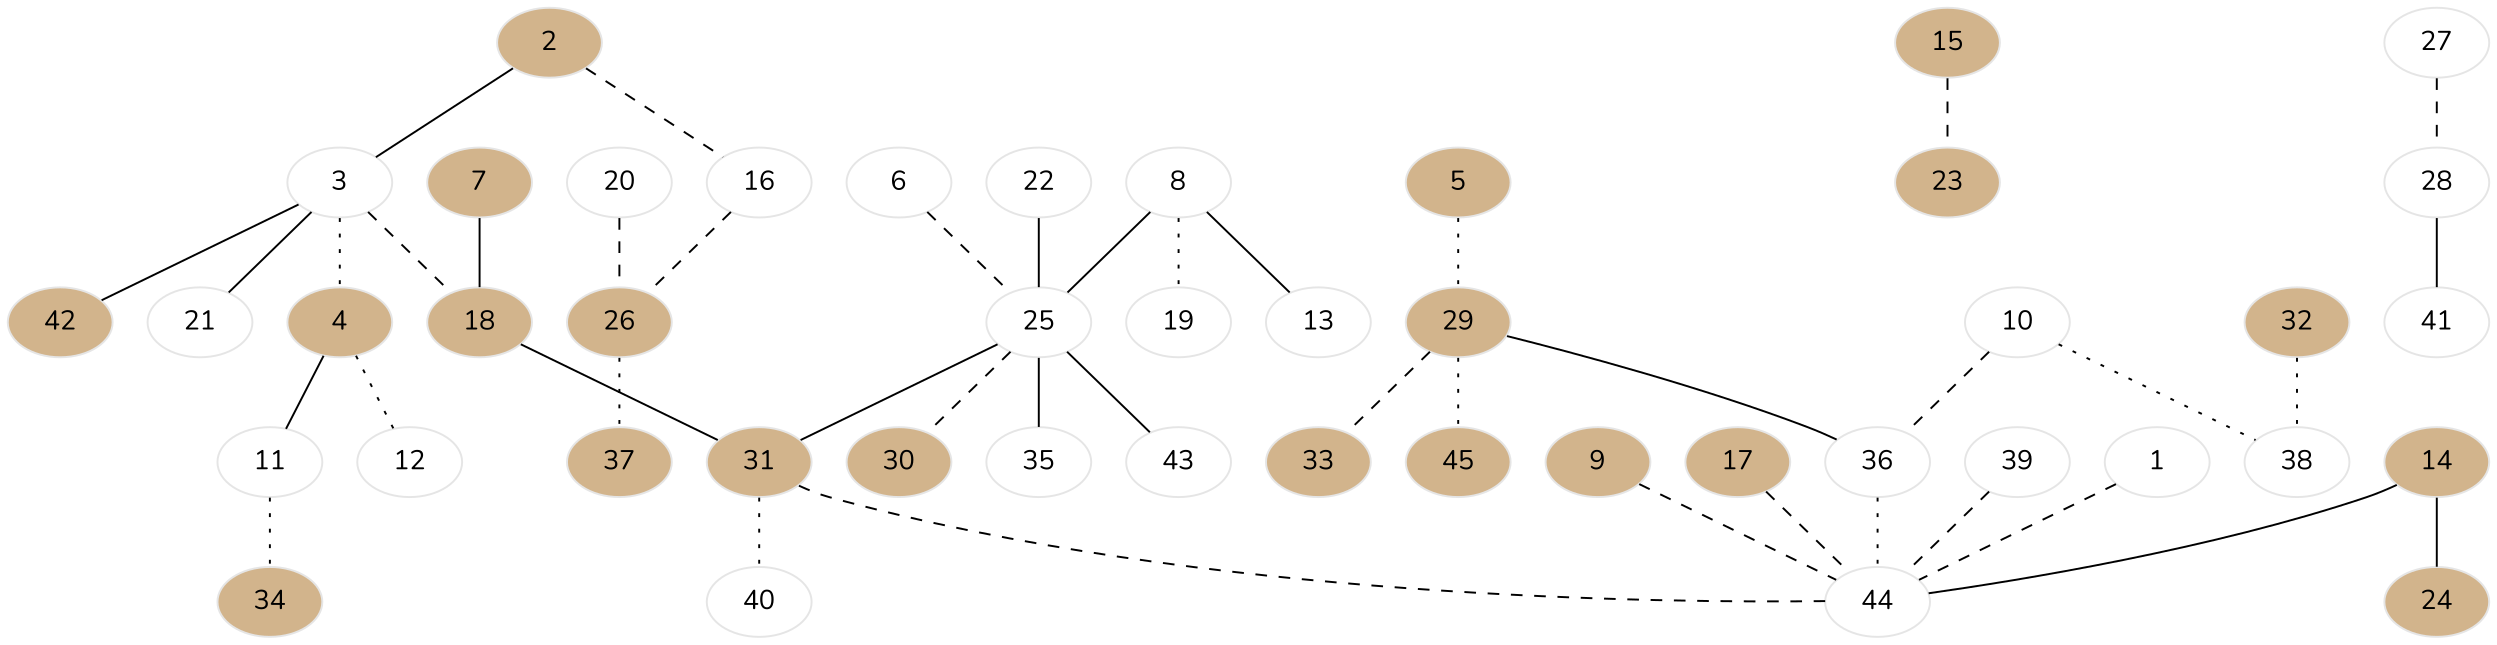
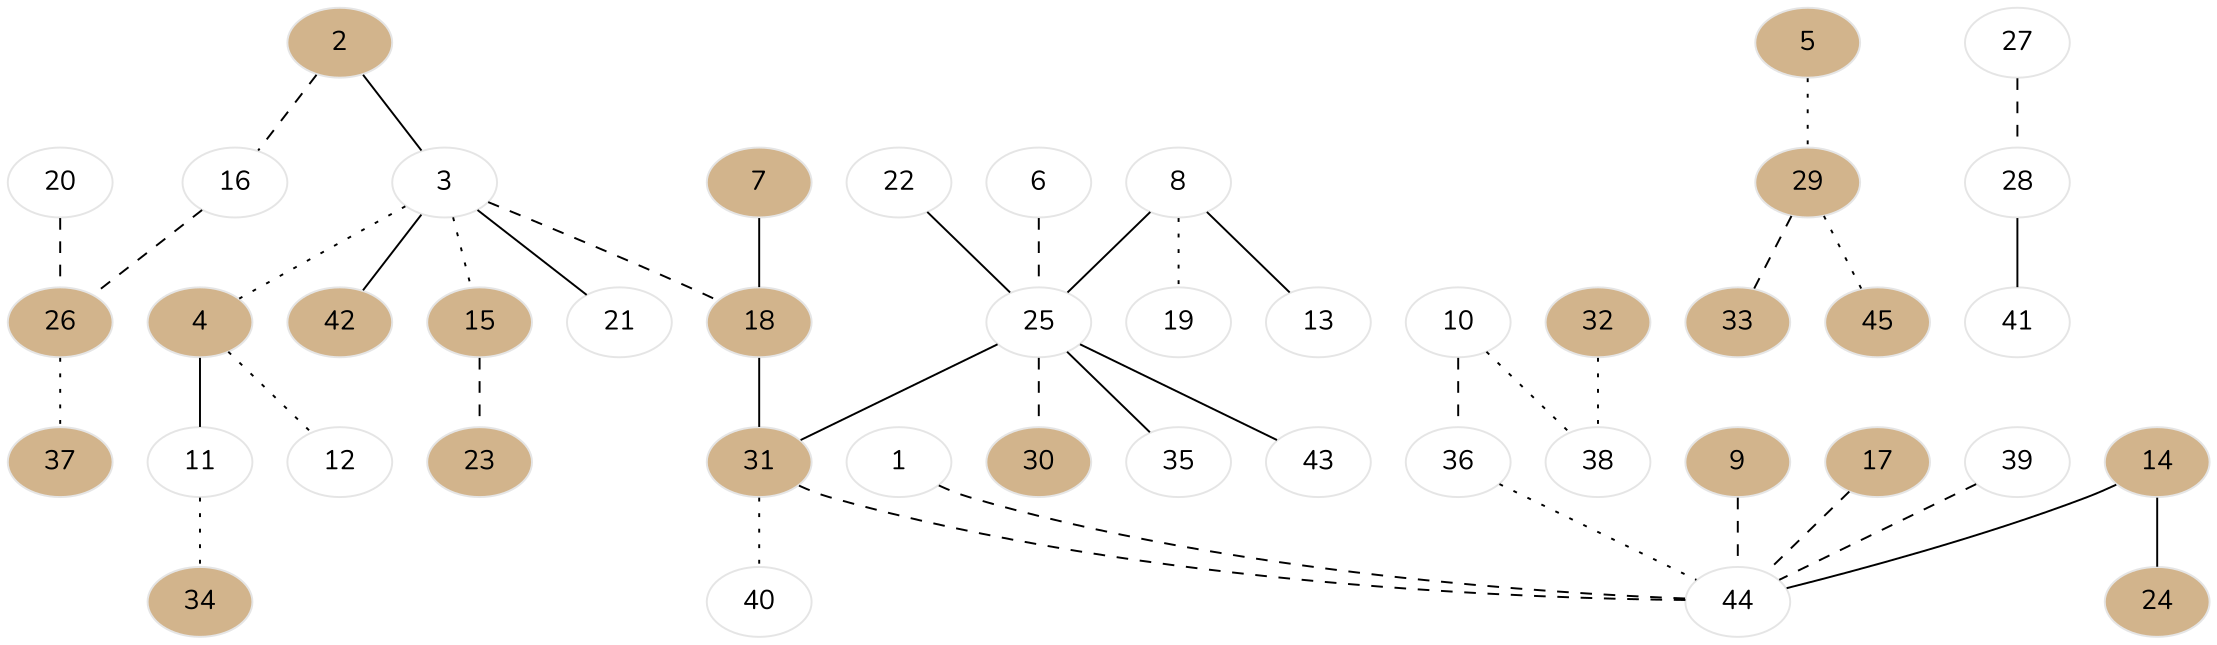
edge "3" -- "15": added
edge "29" -- "36": removed
